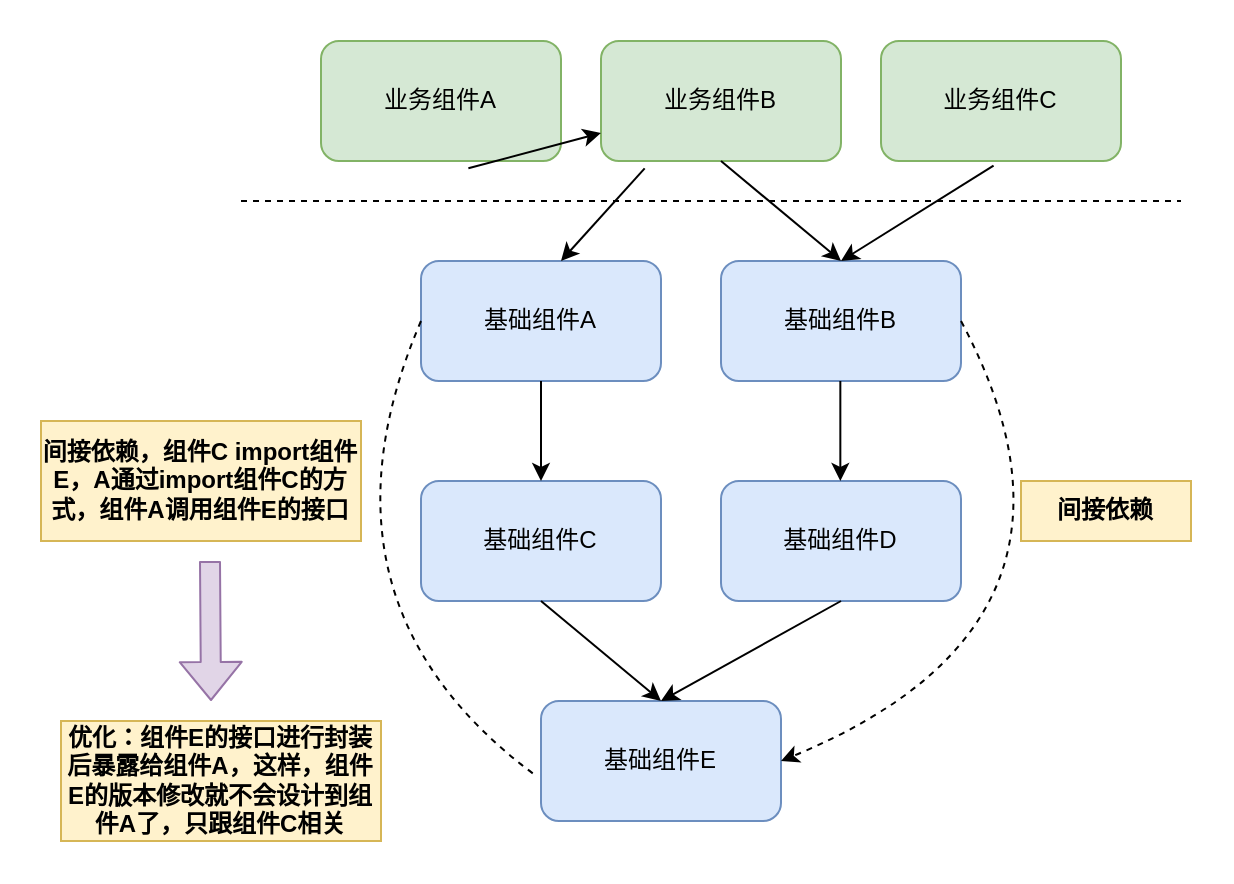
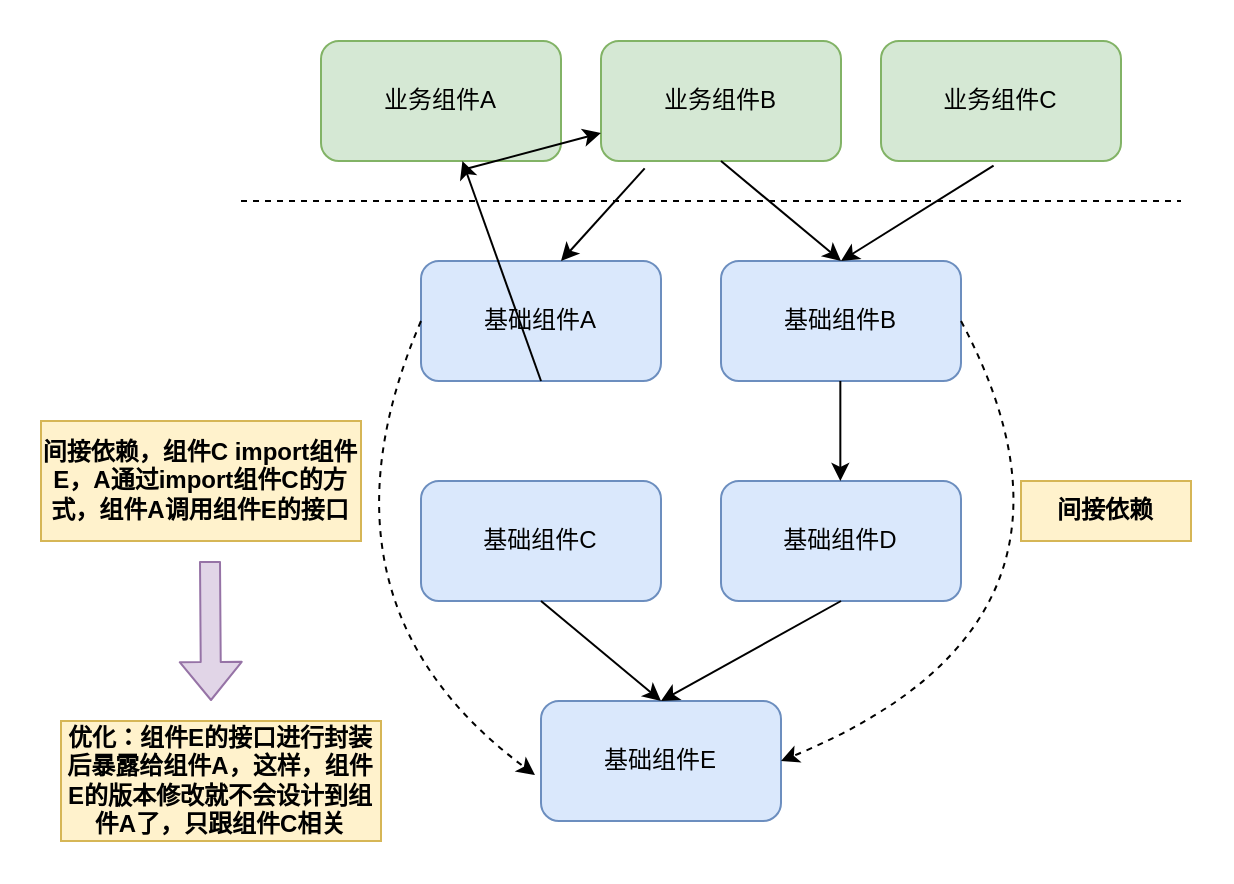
edge "基础组件A" -> "基础组件C": now "基础组件A" -> "业务组件A"
edge "基础组件A" -- "基础组件E": arrowhead none -> classic
